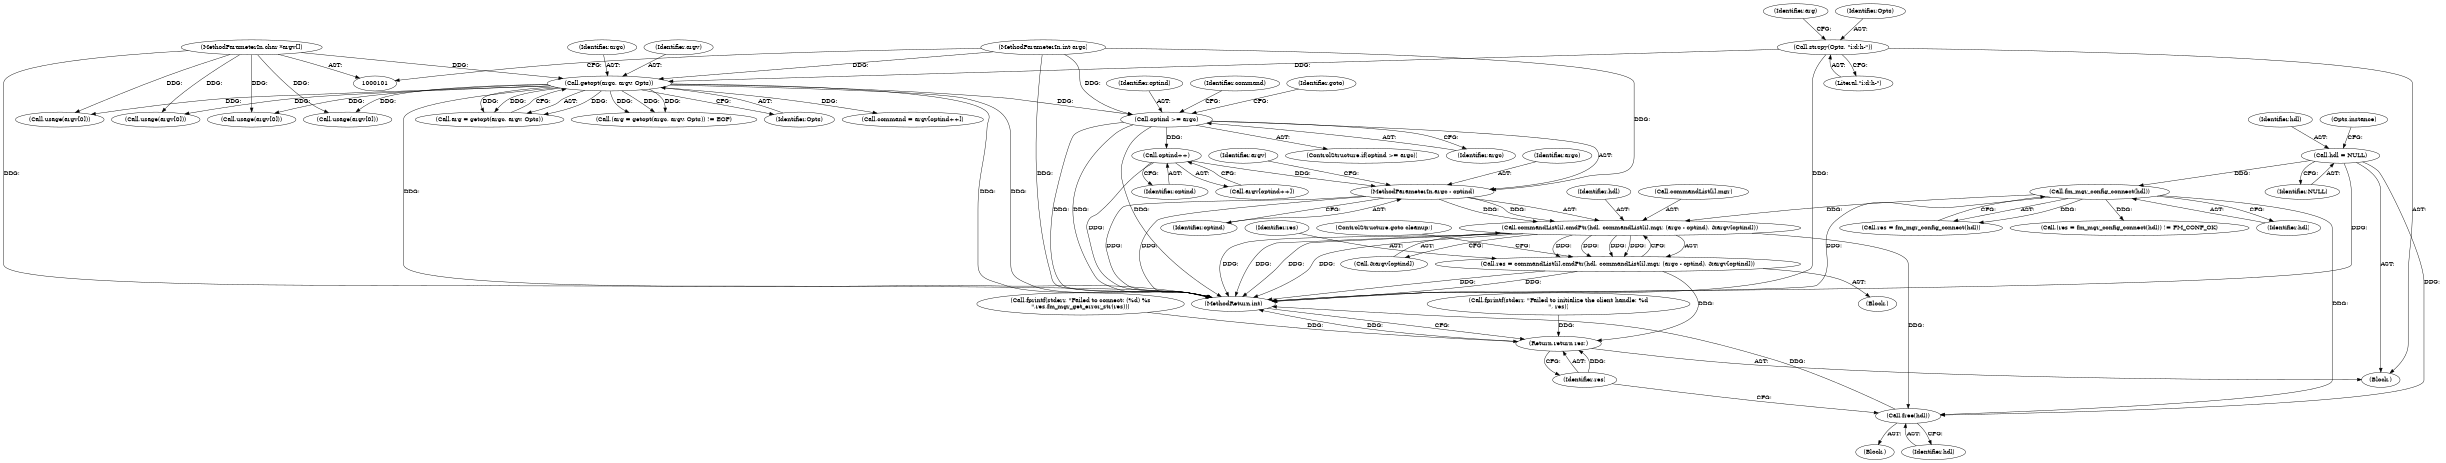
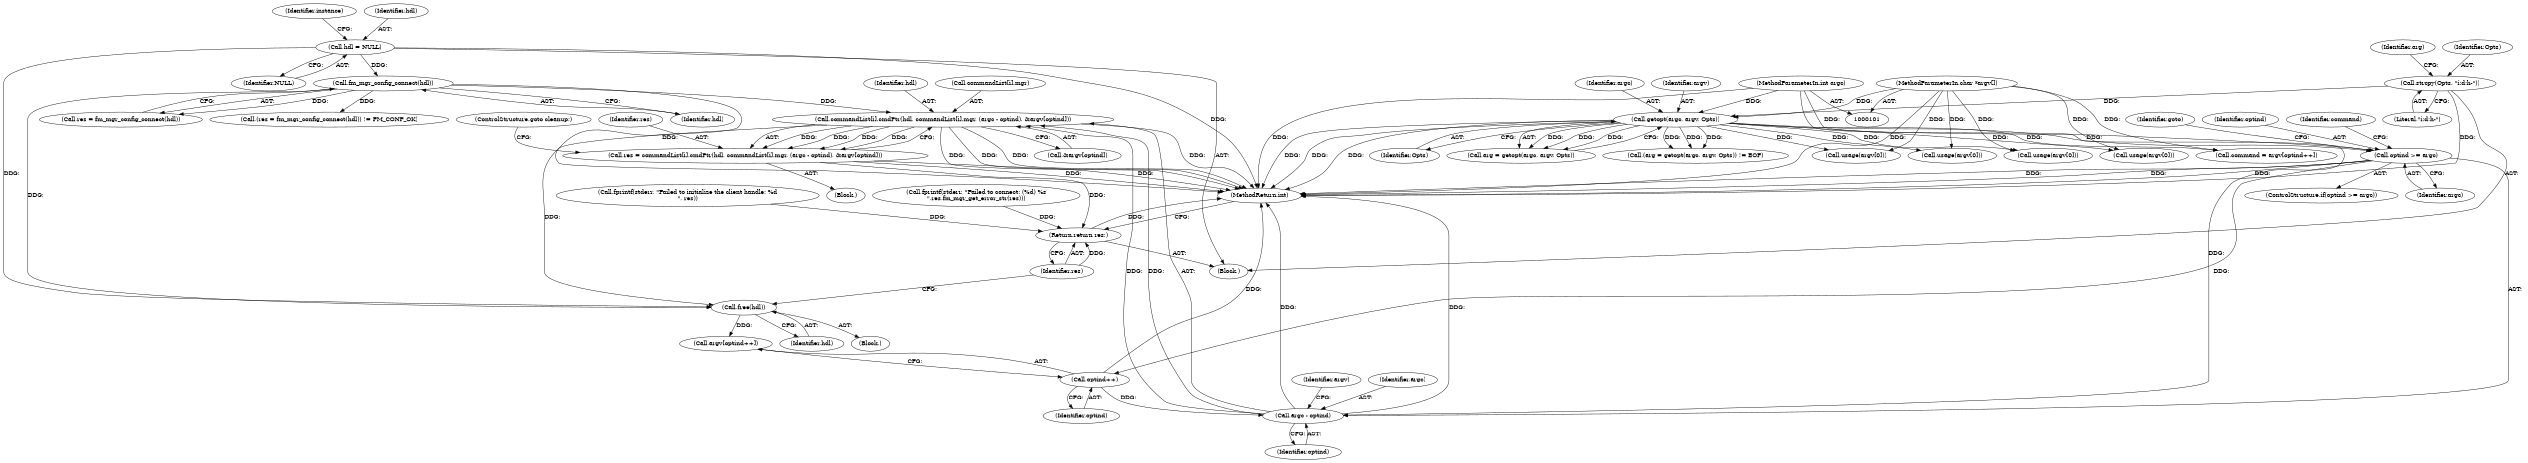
edge "(MethodParameterIn,int argc)" -> "1000101": label "CFG: " -> "AST: "
node "(Opts,instance)": label "(Opts,instance)" -> "(Identifier,instance)"
edge "(MethodParameterIn,char *argv[])" -> "(Call,command = argv[optind++])": added, label "DDG:"
node "(MethodParameterIn,argc - optind)": label "(MethodParameterIn,argc - optind)" -> "(Call,argc - optind)"
edge "(Call,free(hdl))" -> "(MethodReturn,int)": now "(Call,free(hdl))" -> "(Call,argv[optind++])"
